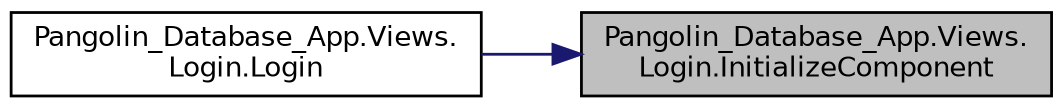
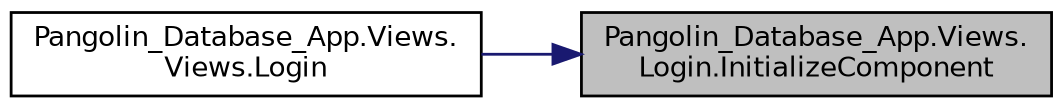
node "Pangolin_Database_App.Views. Login.Login": label "Pangolin_Database_App.Views. Login.Login" -> "Pangolin_Database_App.Views. Views.Login"
